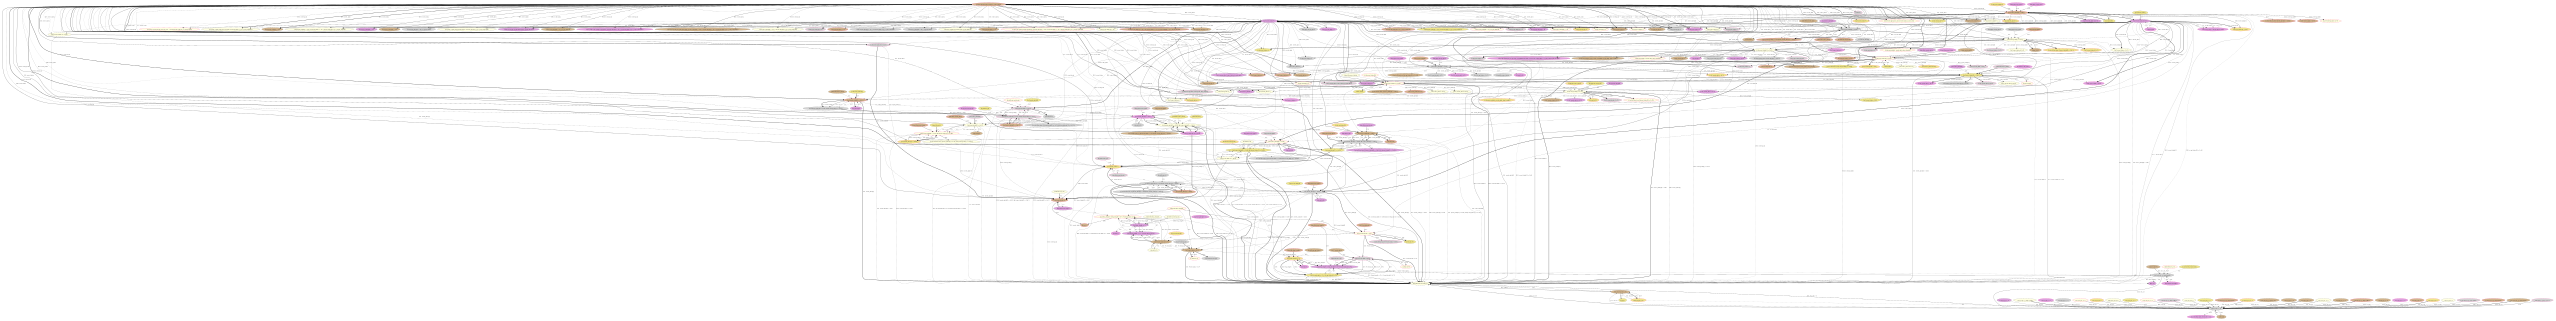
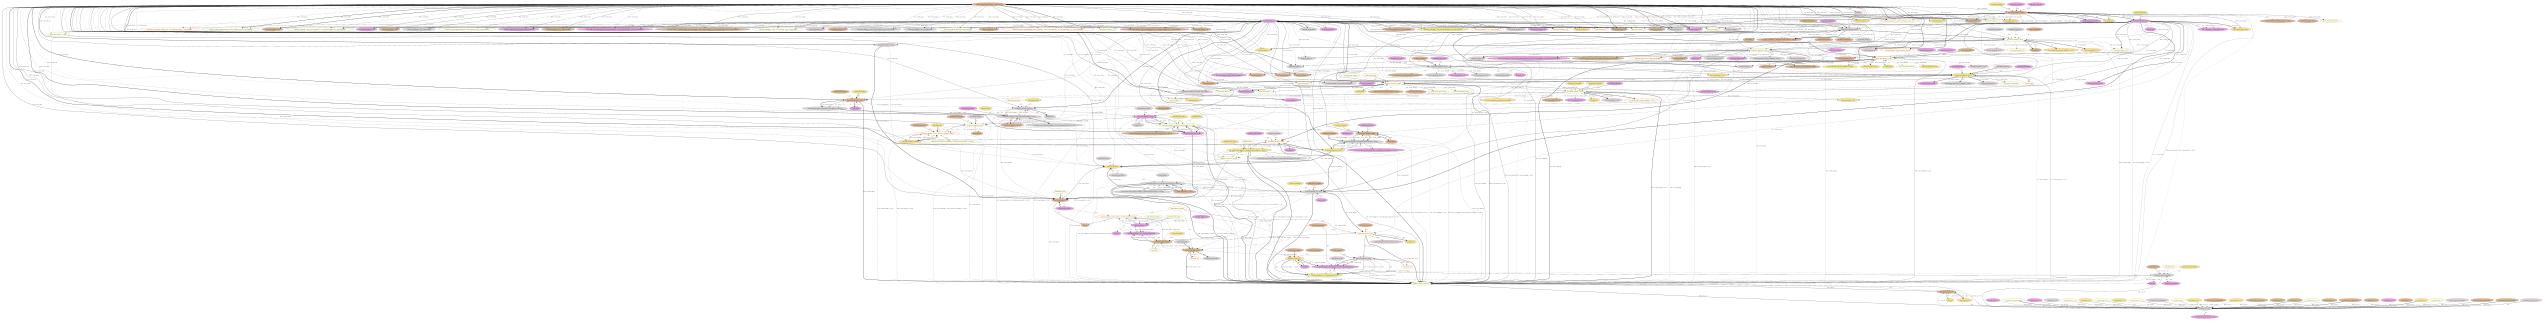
node "(Literal,0)": removed
